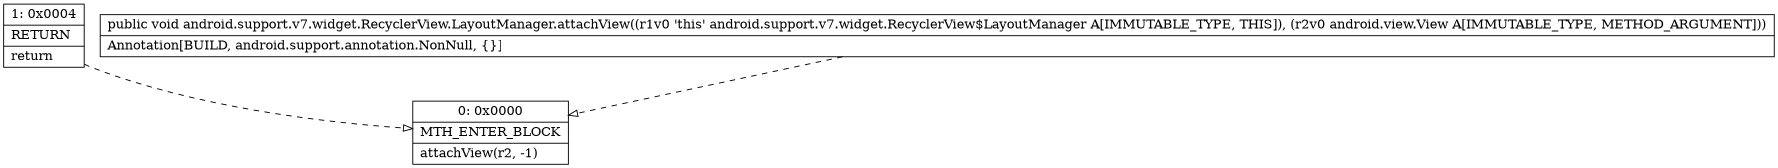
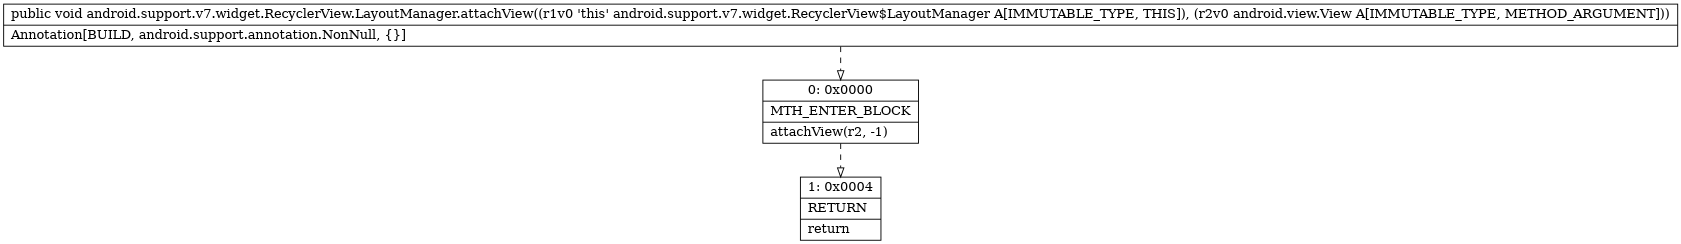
edge "1: 0x0004" -> "0: 0x0000": reversed
